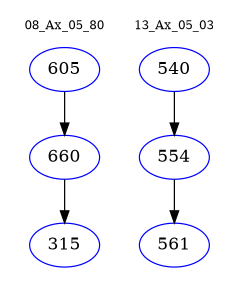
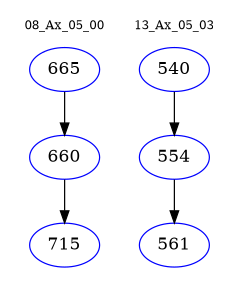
cluster "08_Ax_05_80": label "08_Ax_05_80" -> "08_Ax_05_00"
node "605": label "605" -> "665"
node "315": label "315" -> "715"
